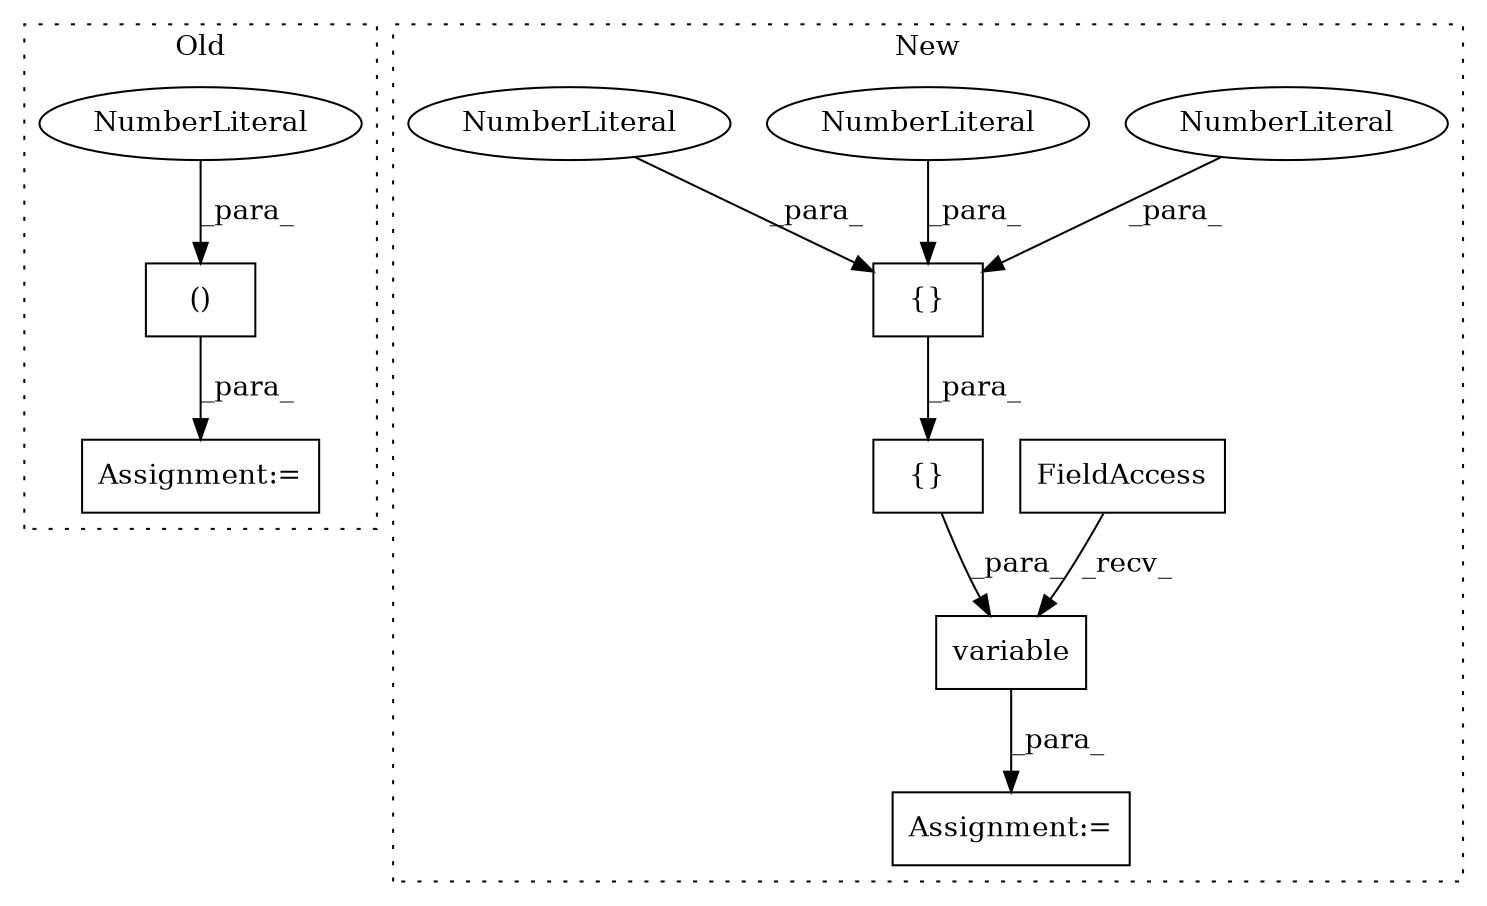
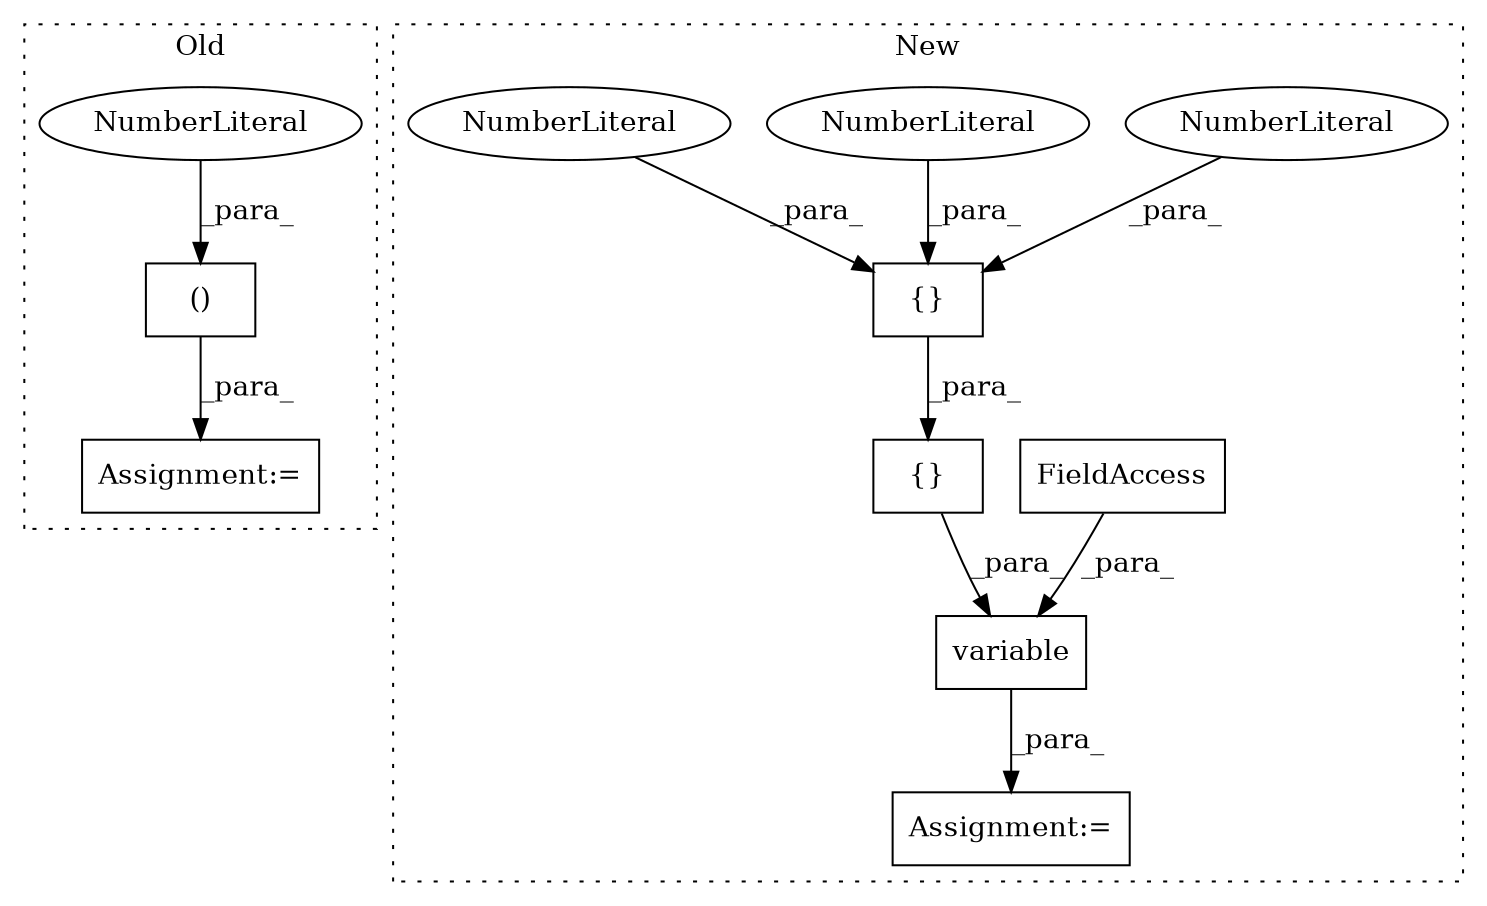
edge "FieldAccess" -> "variable": label "_recv_" -> "_para_"
